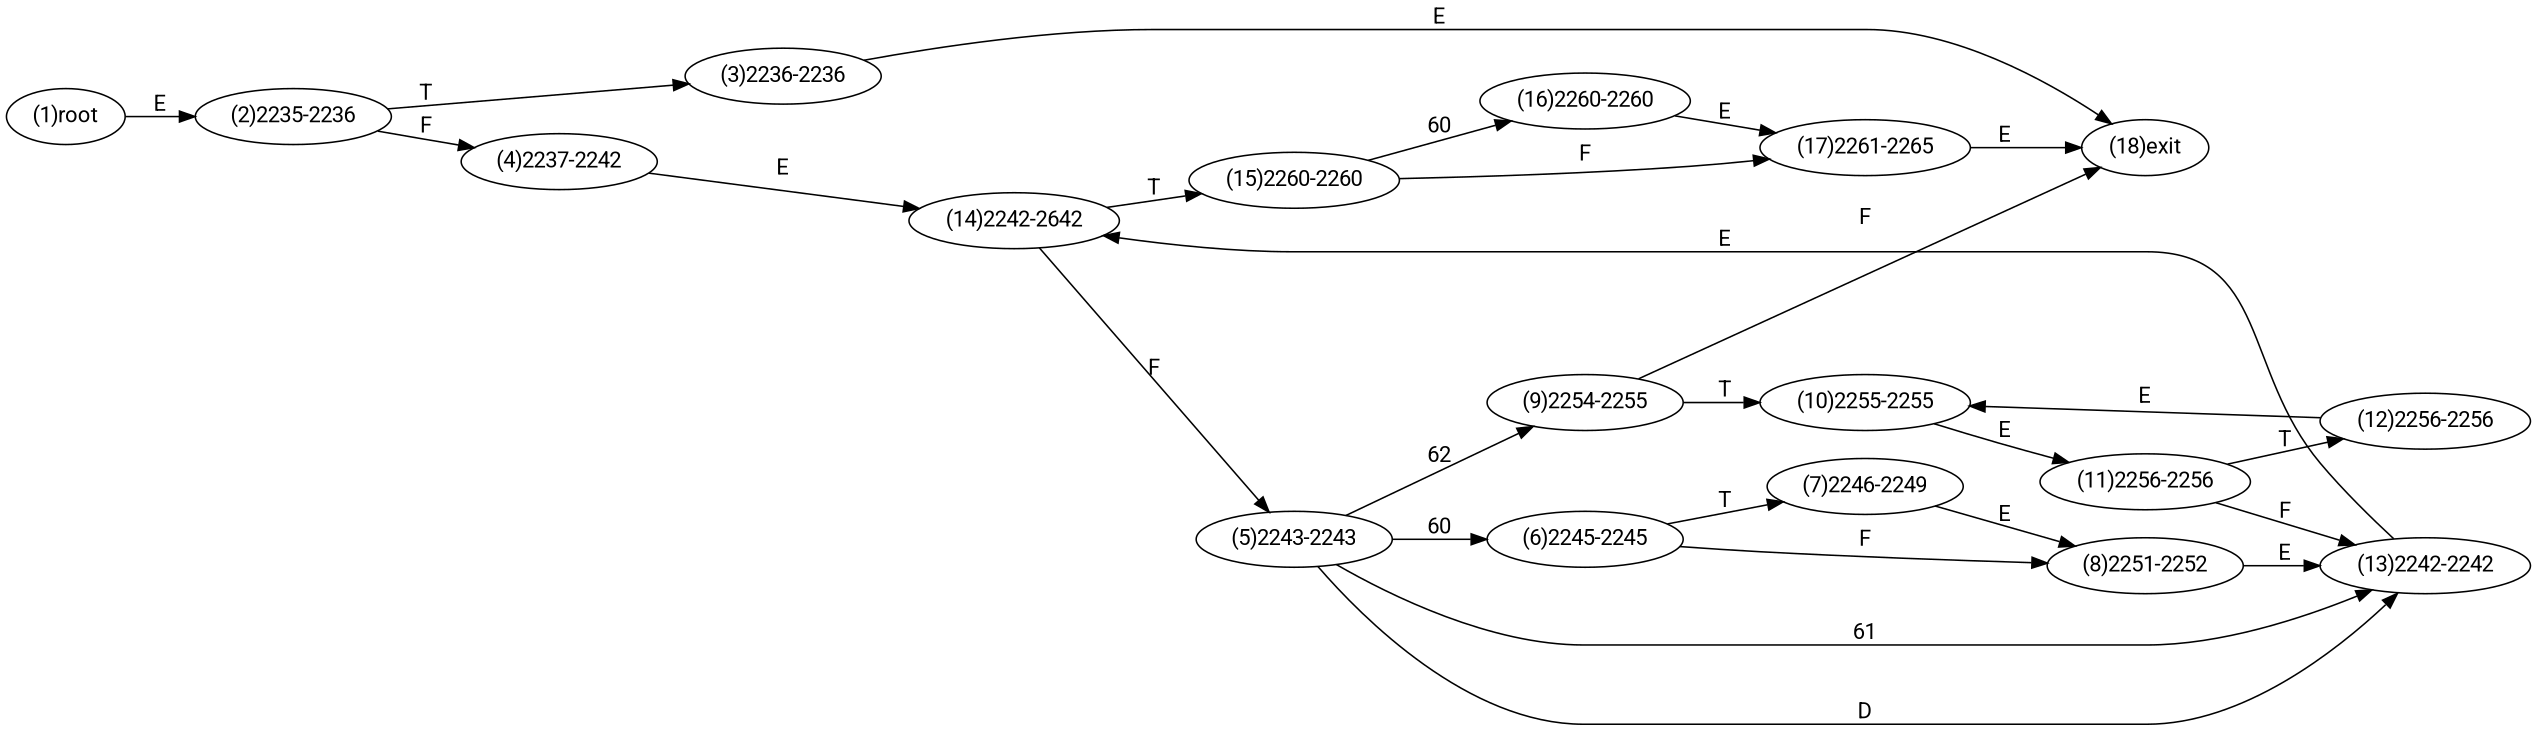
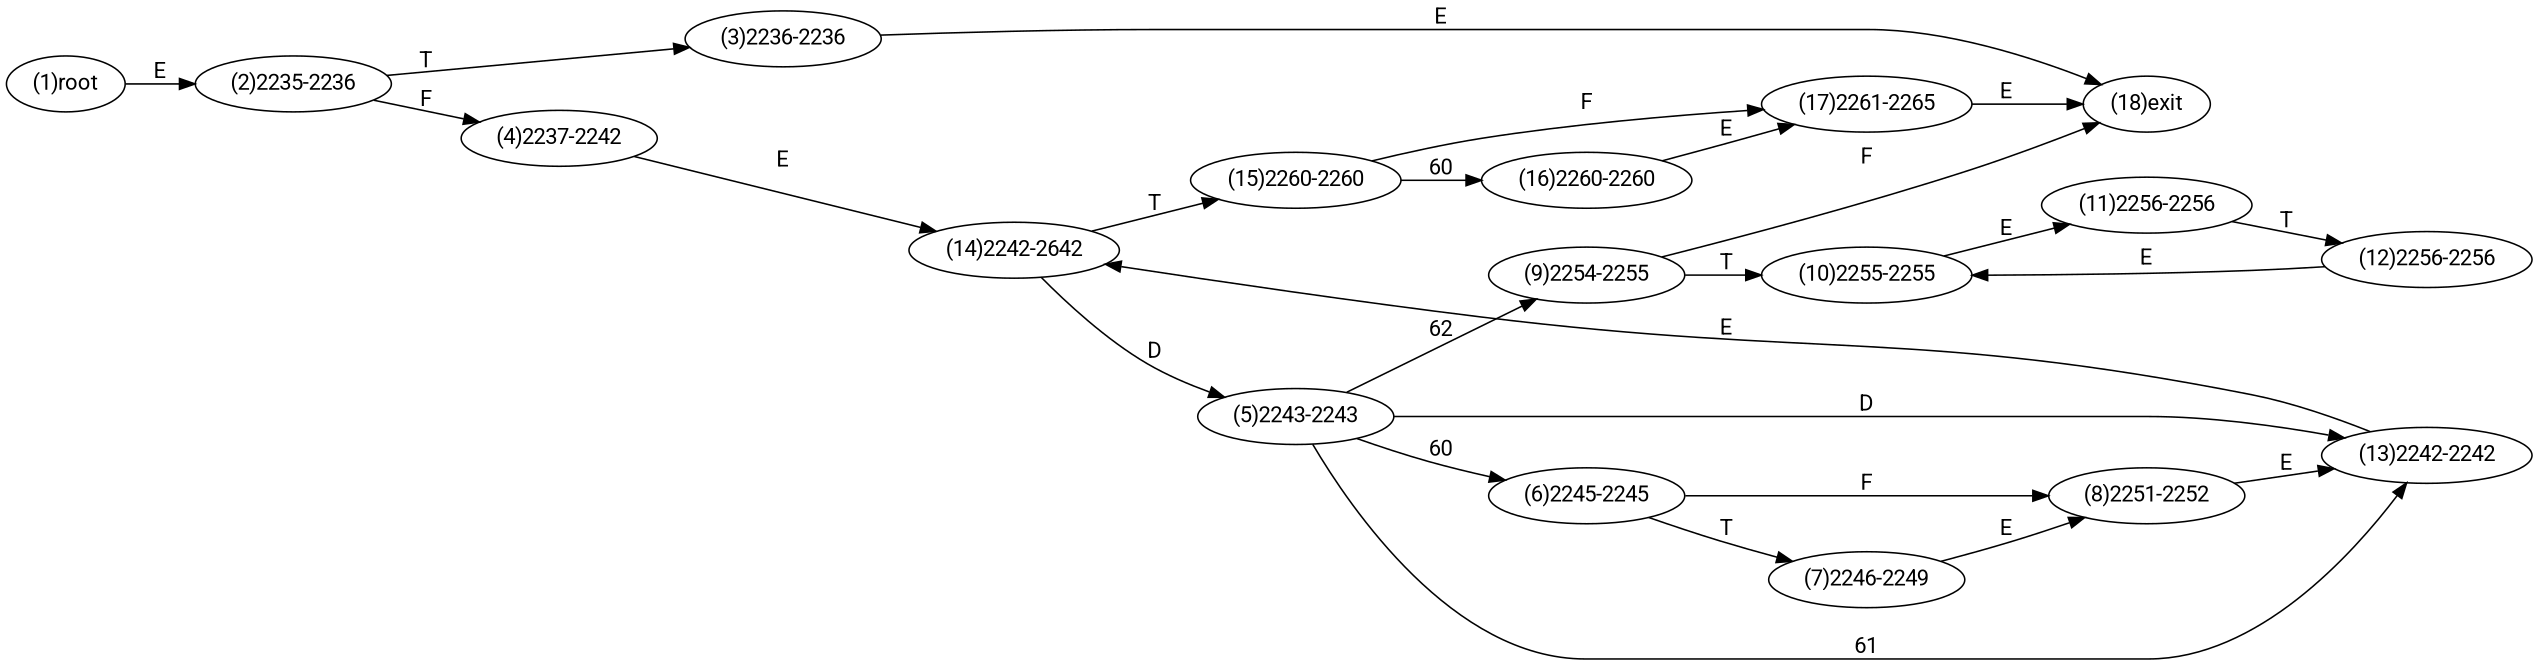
edge "(14)2242-2642" -> "(5)2243-2243": label "F" -> "D"
edge "(11)2256-2256" -> "(13)2242-2242": removed, label "F"
